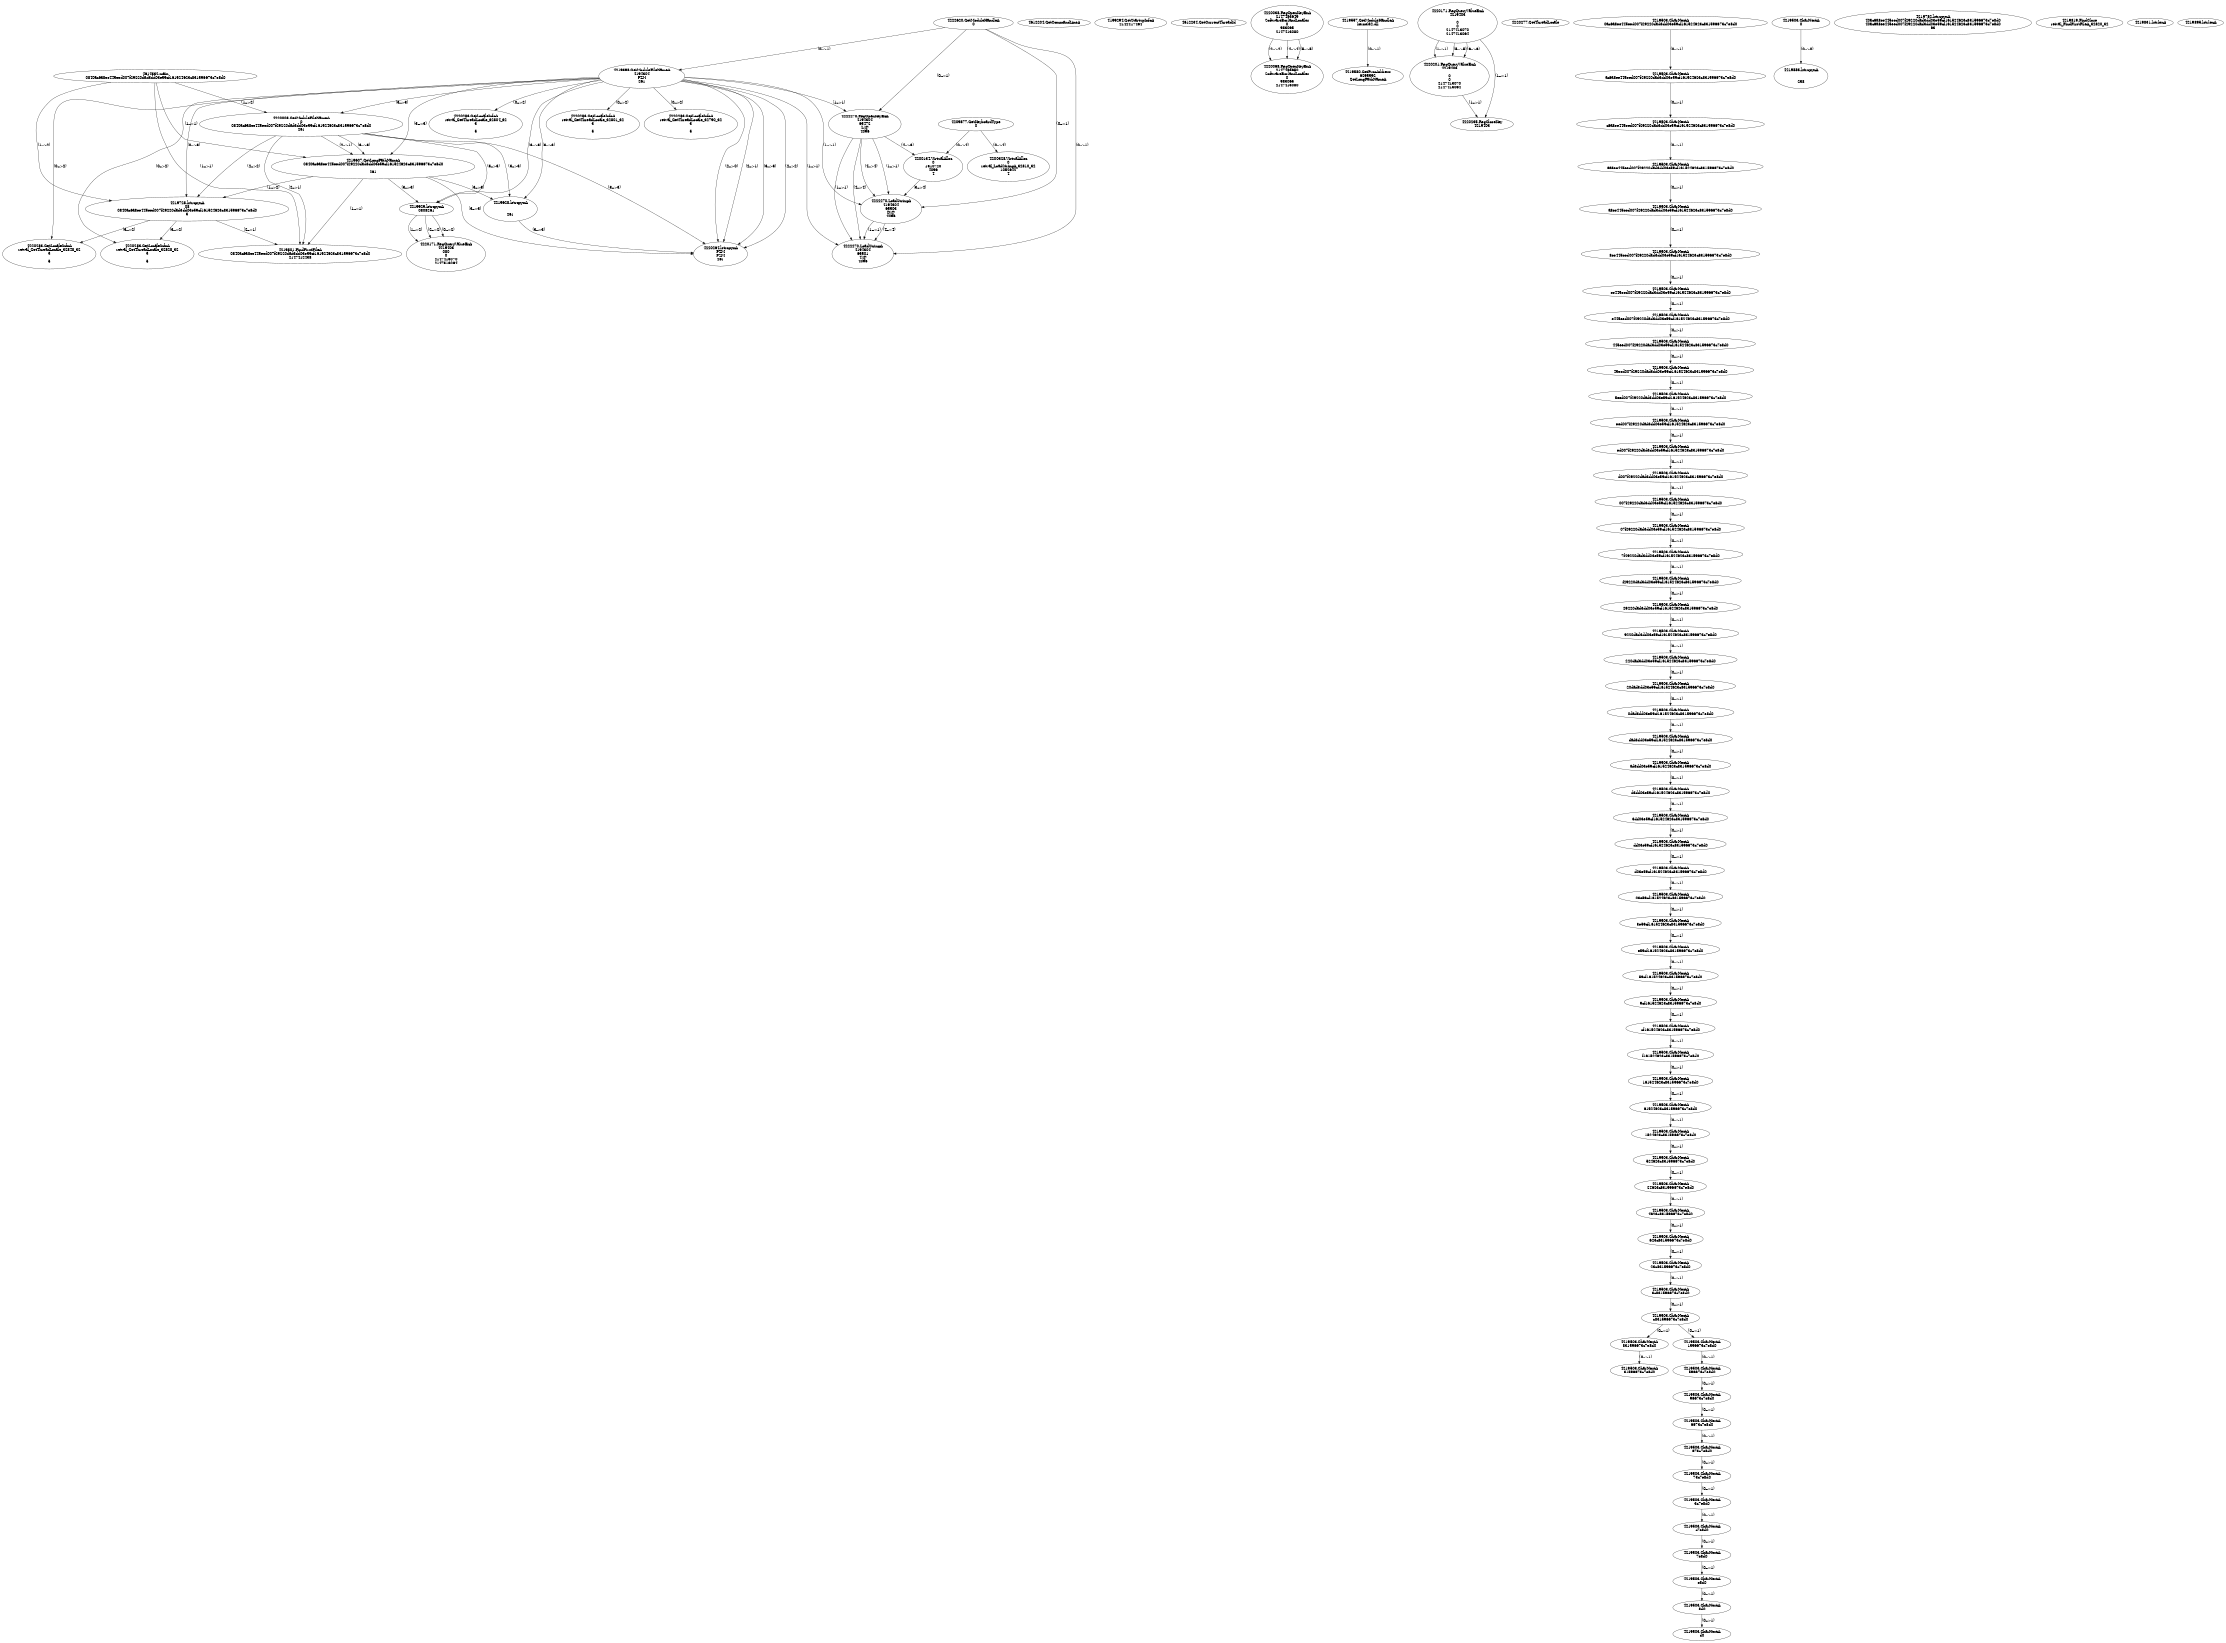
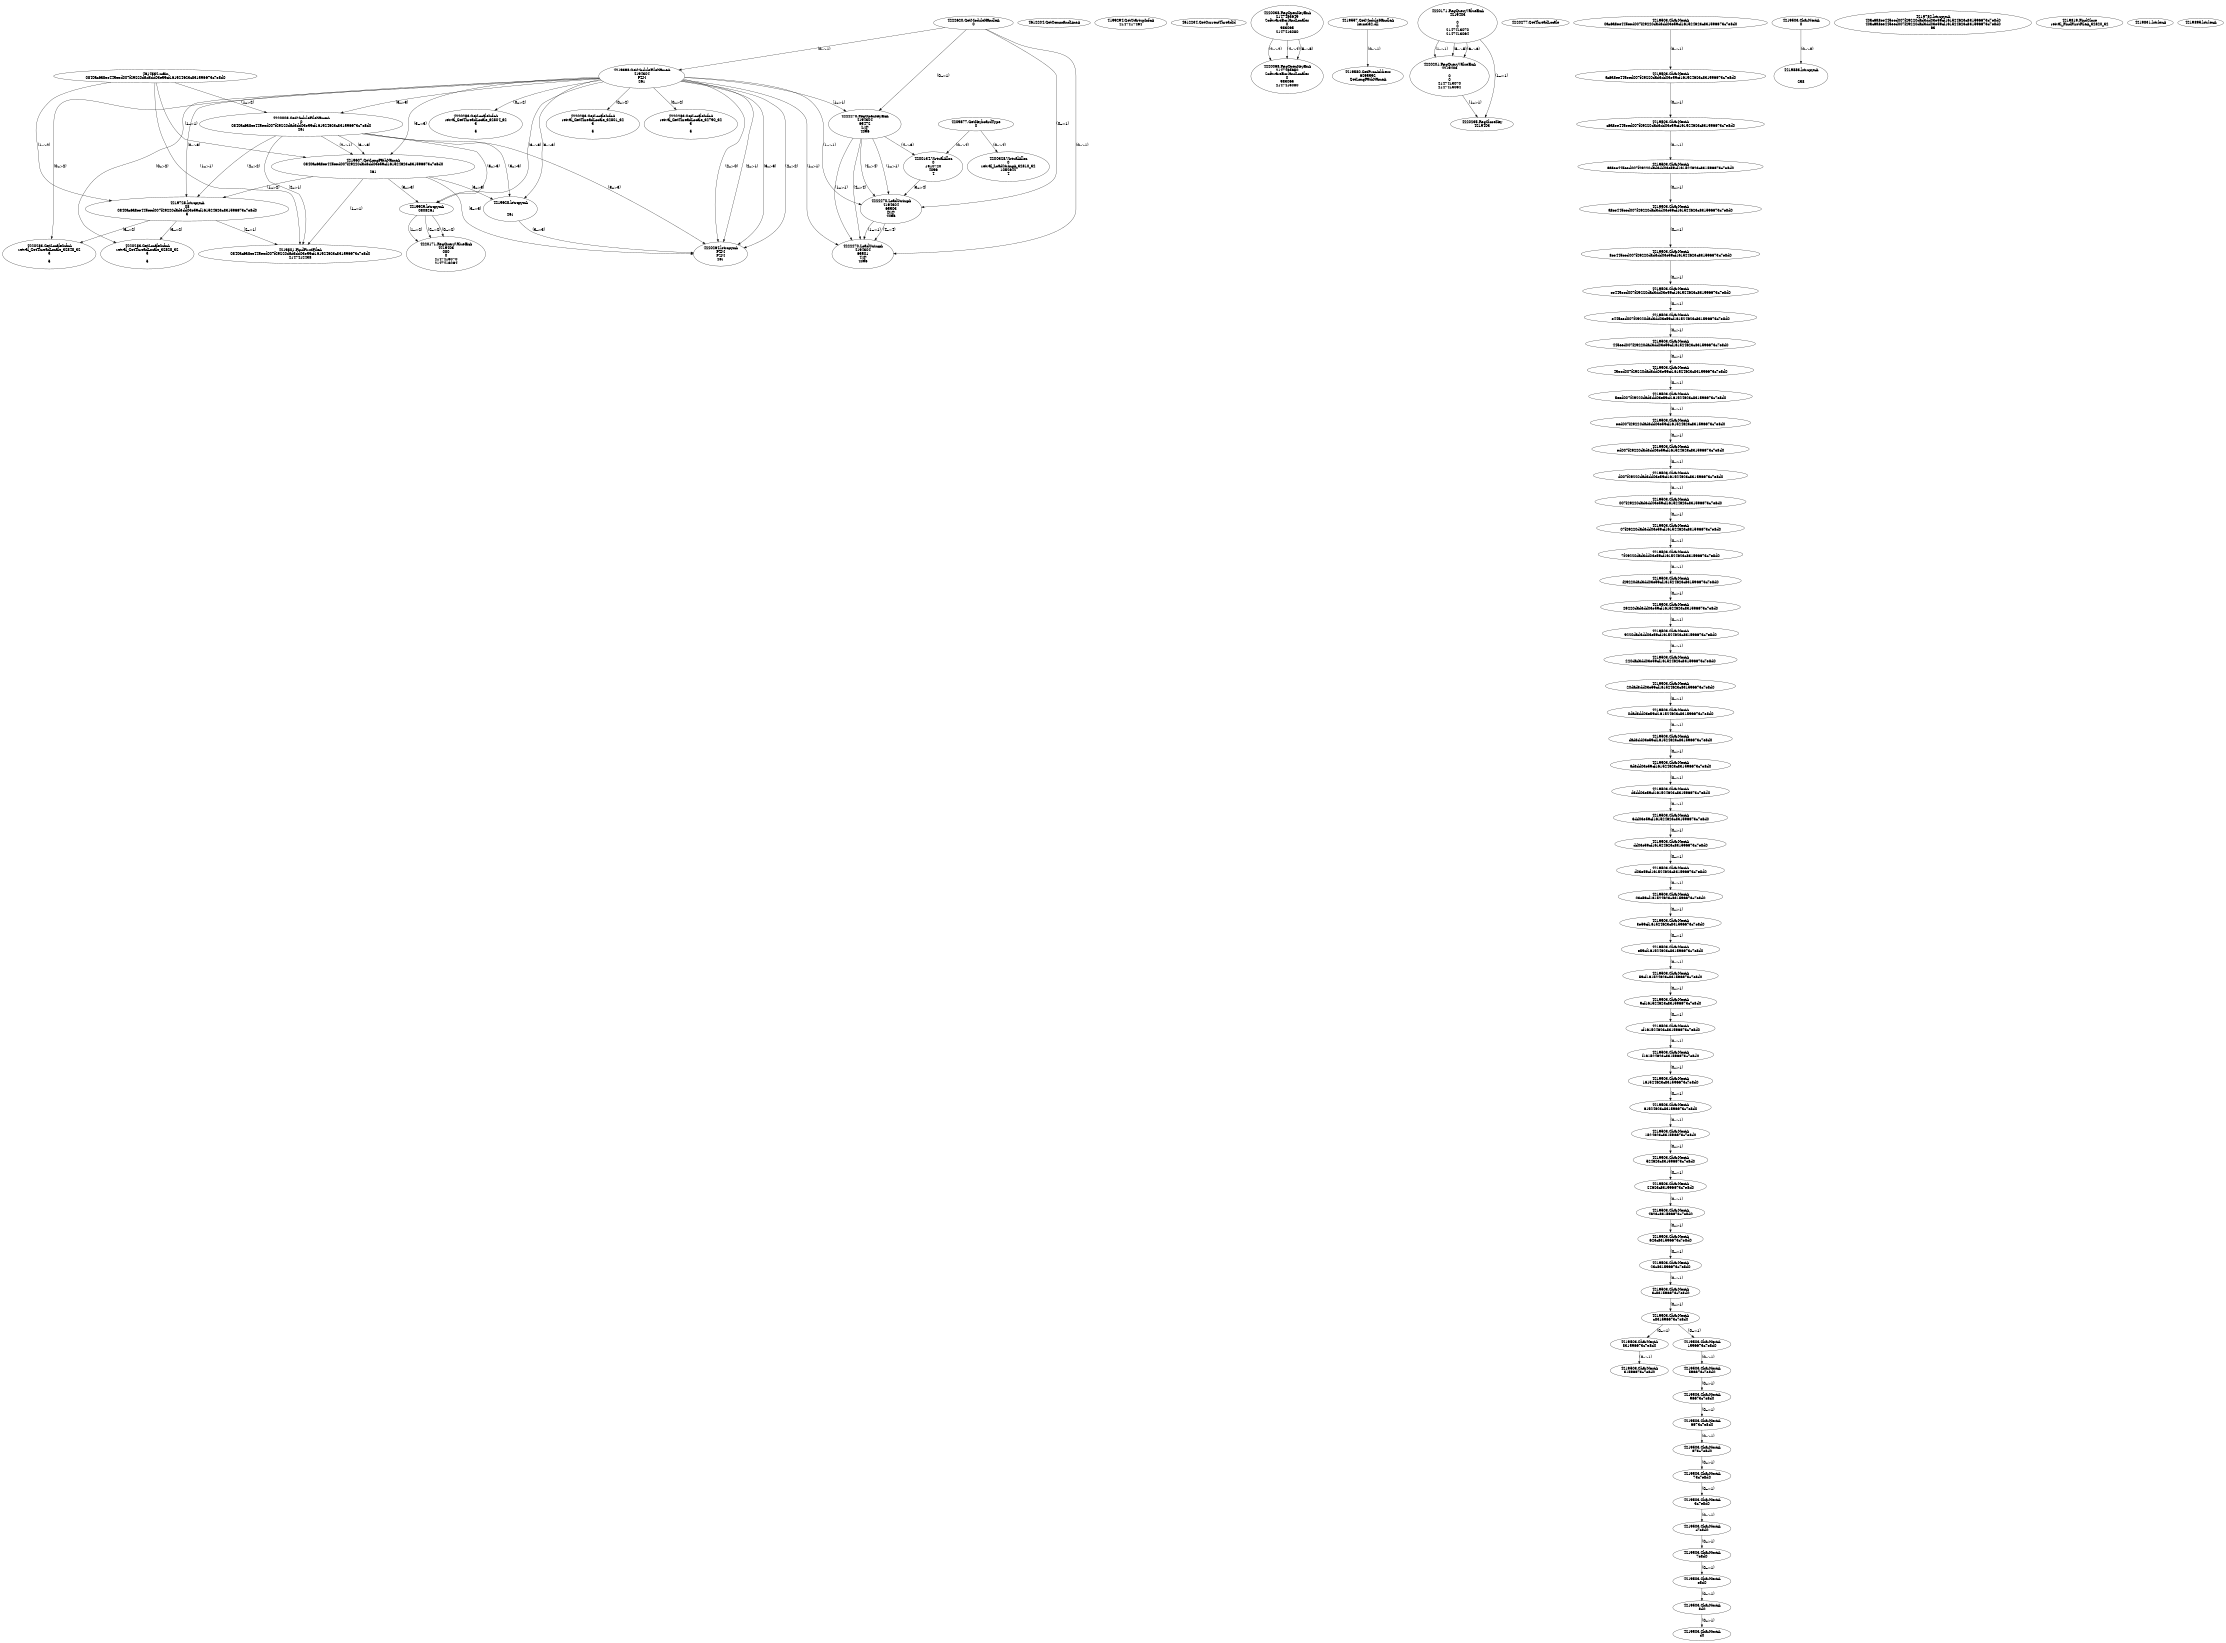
node "4199294.GetStartupInfoA 2142417464": label "4199294.GetStartupInfoA 2142417464" -> "4199294.GetStartupInfoA 2147417464"
node "4220171.RegQueryValueExA 4219403 080 0 2147413070 2147313064": label "4220171.RegQueryValueExA 4219403 080 0 2147413070 2147313064" -> "4220171.RegQueryValueExA 4219403 080 0 2147413070 2147413064"
edge "4219503.CharNextA 220dad3dd03e59cf161524623c831596673c7e8d0" -> "4219503.CharNextA 20dad3dd03e59cf161524623c831596673c7e8d0": removed, label "(0-->1)"
